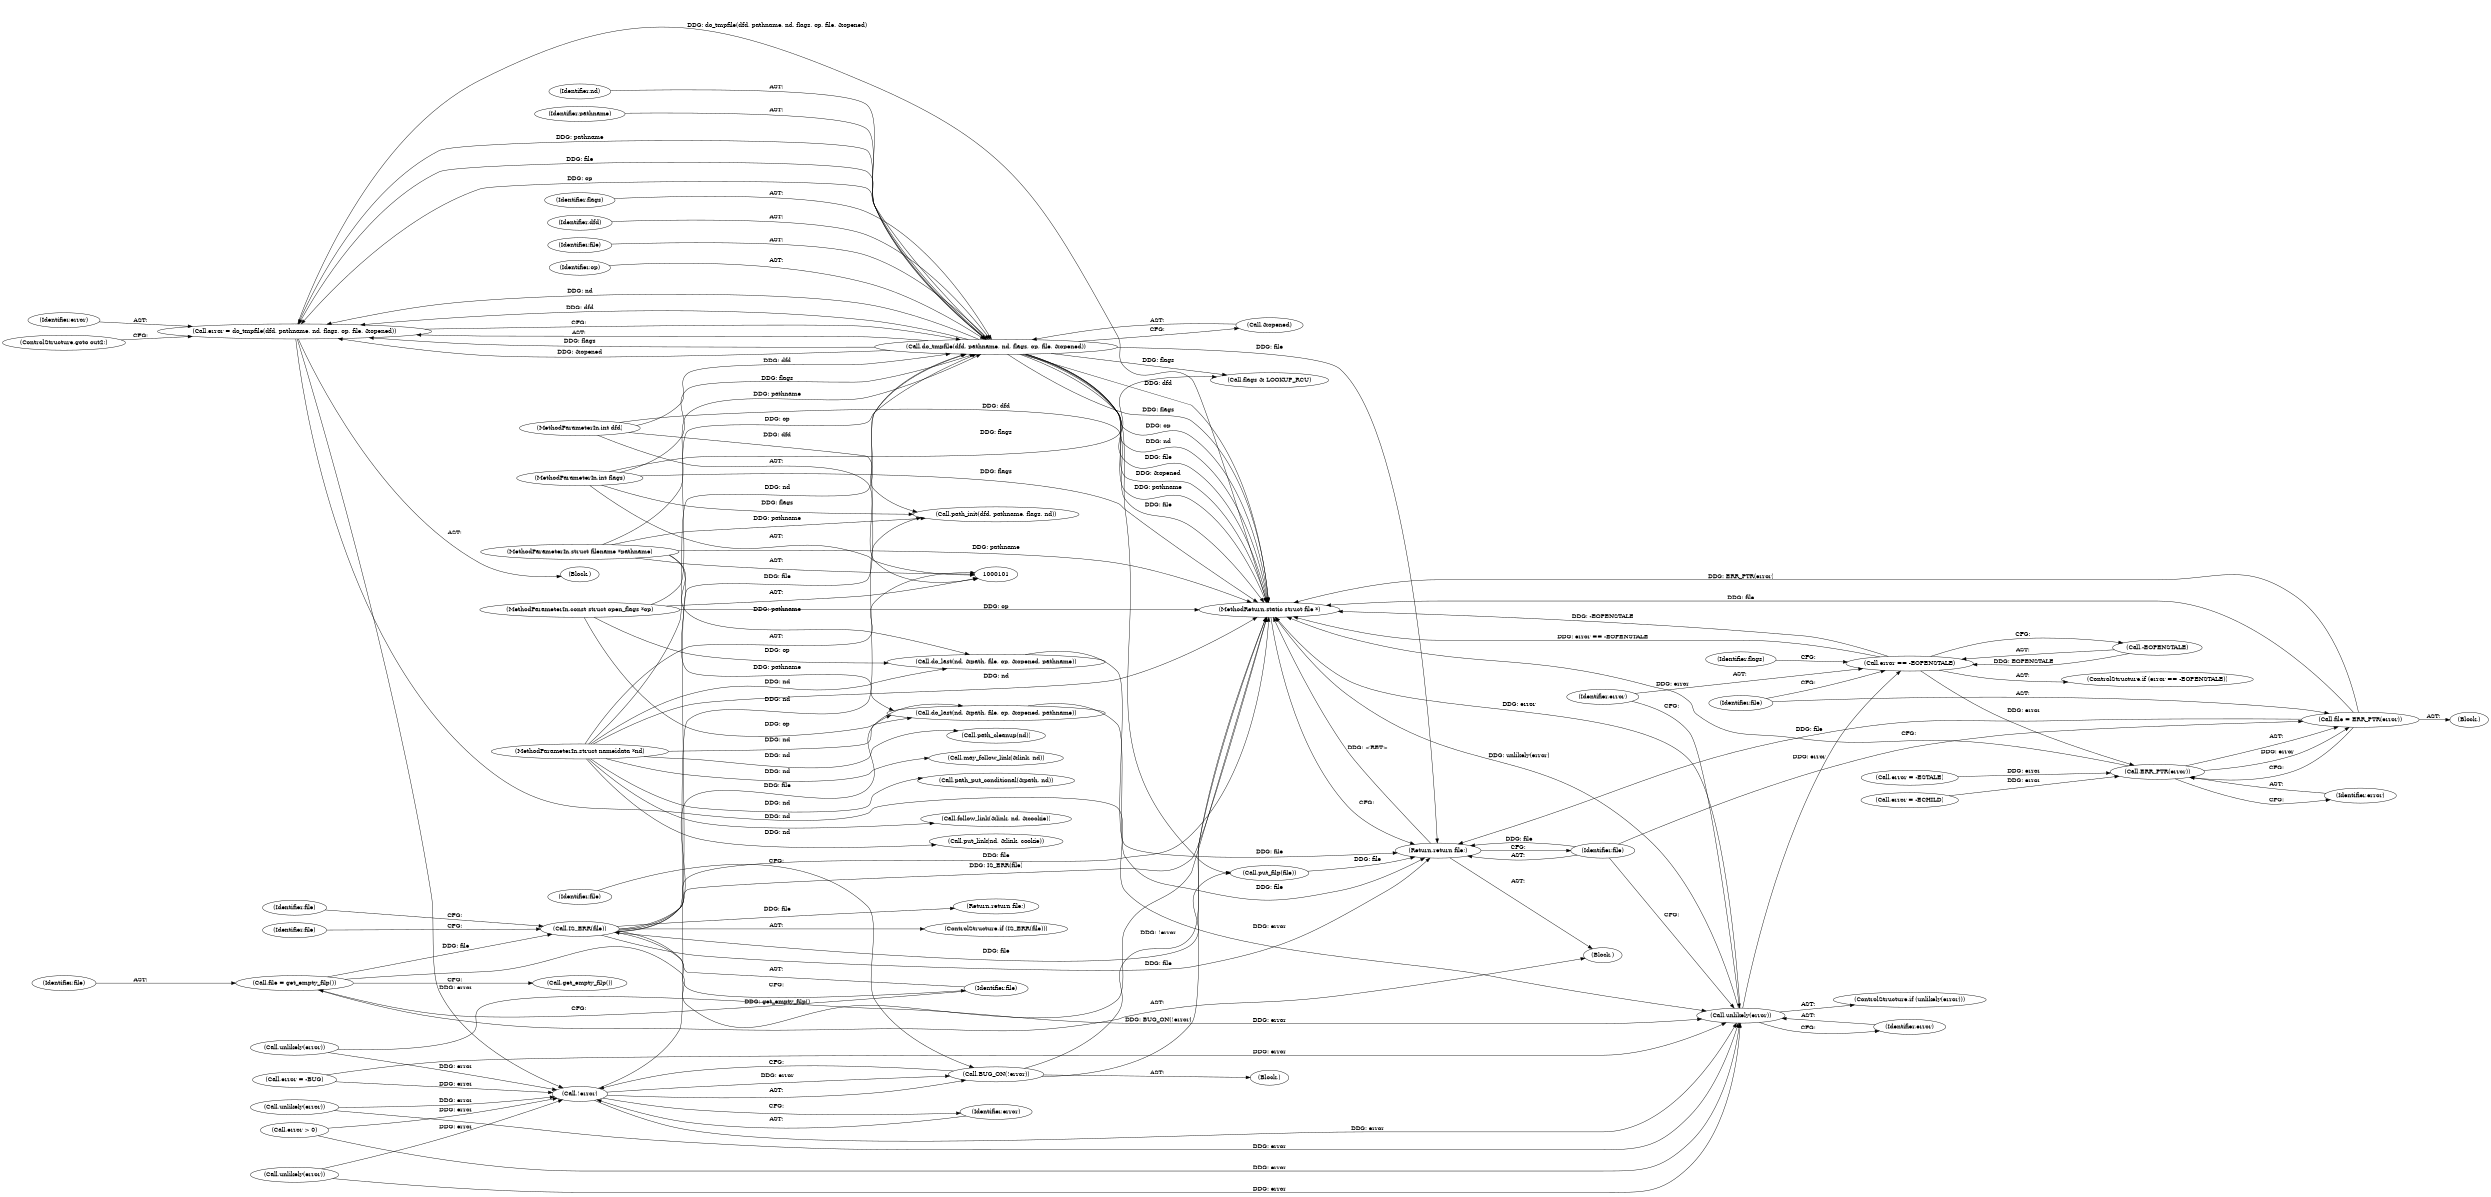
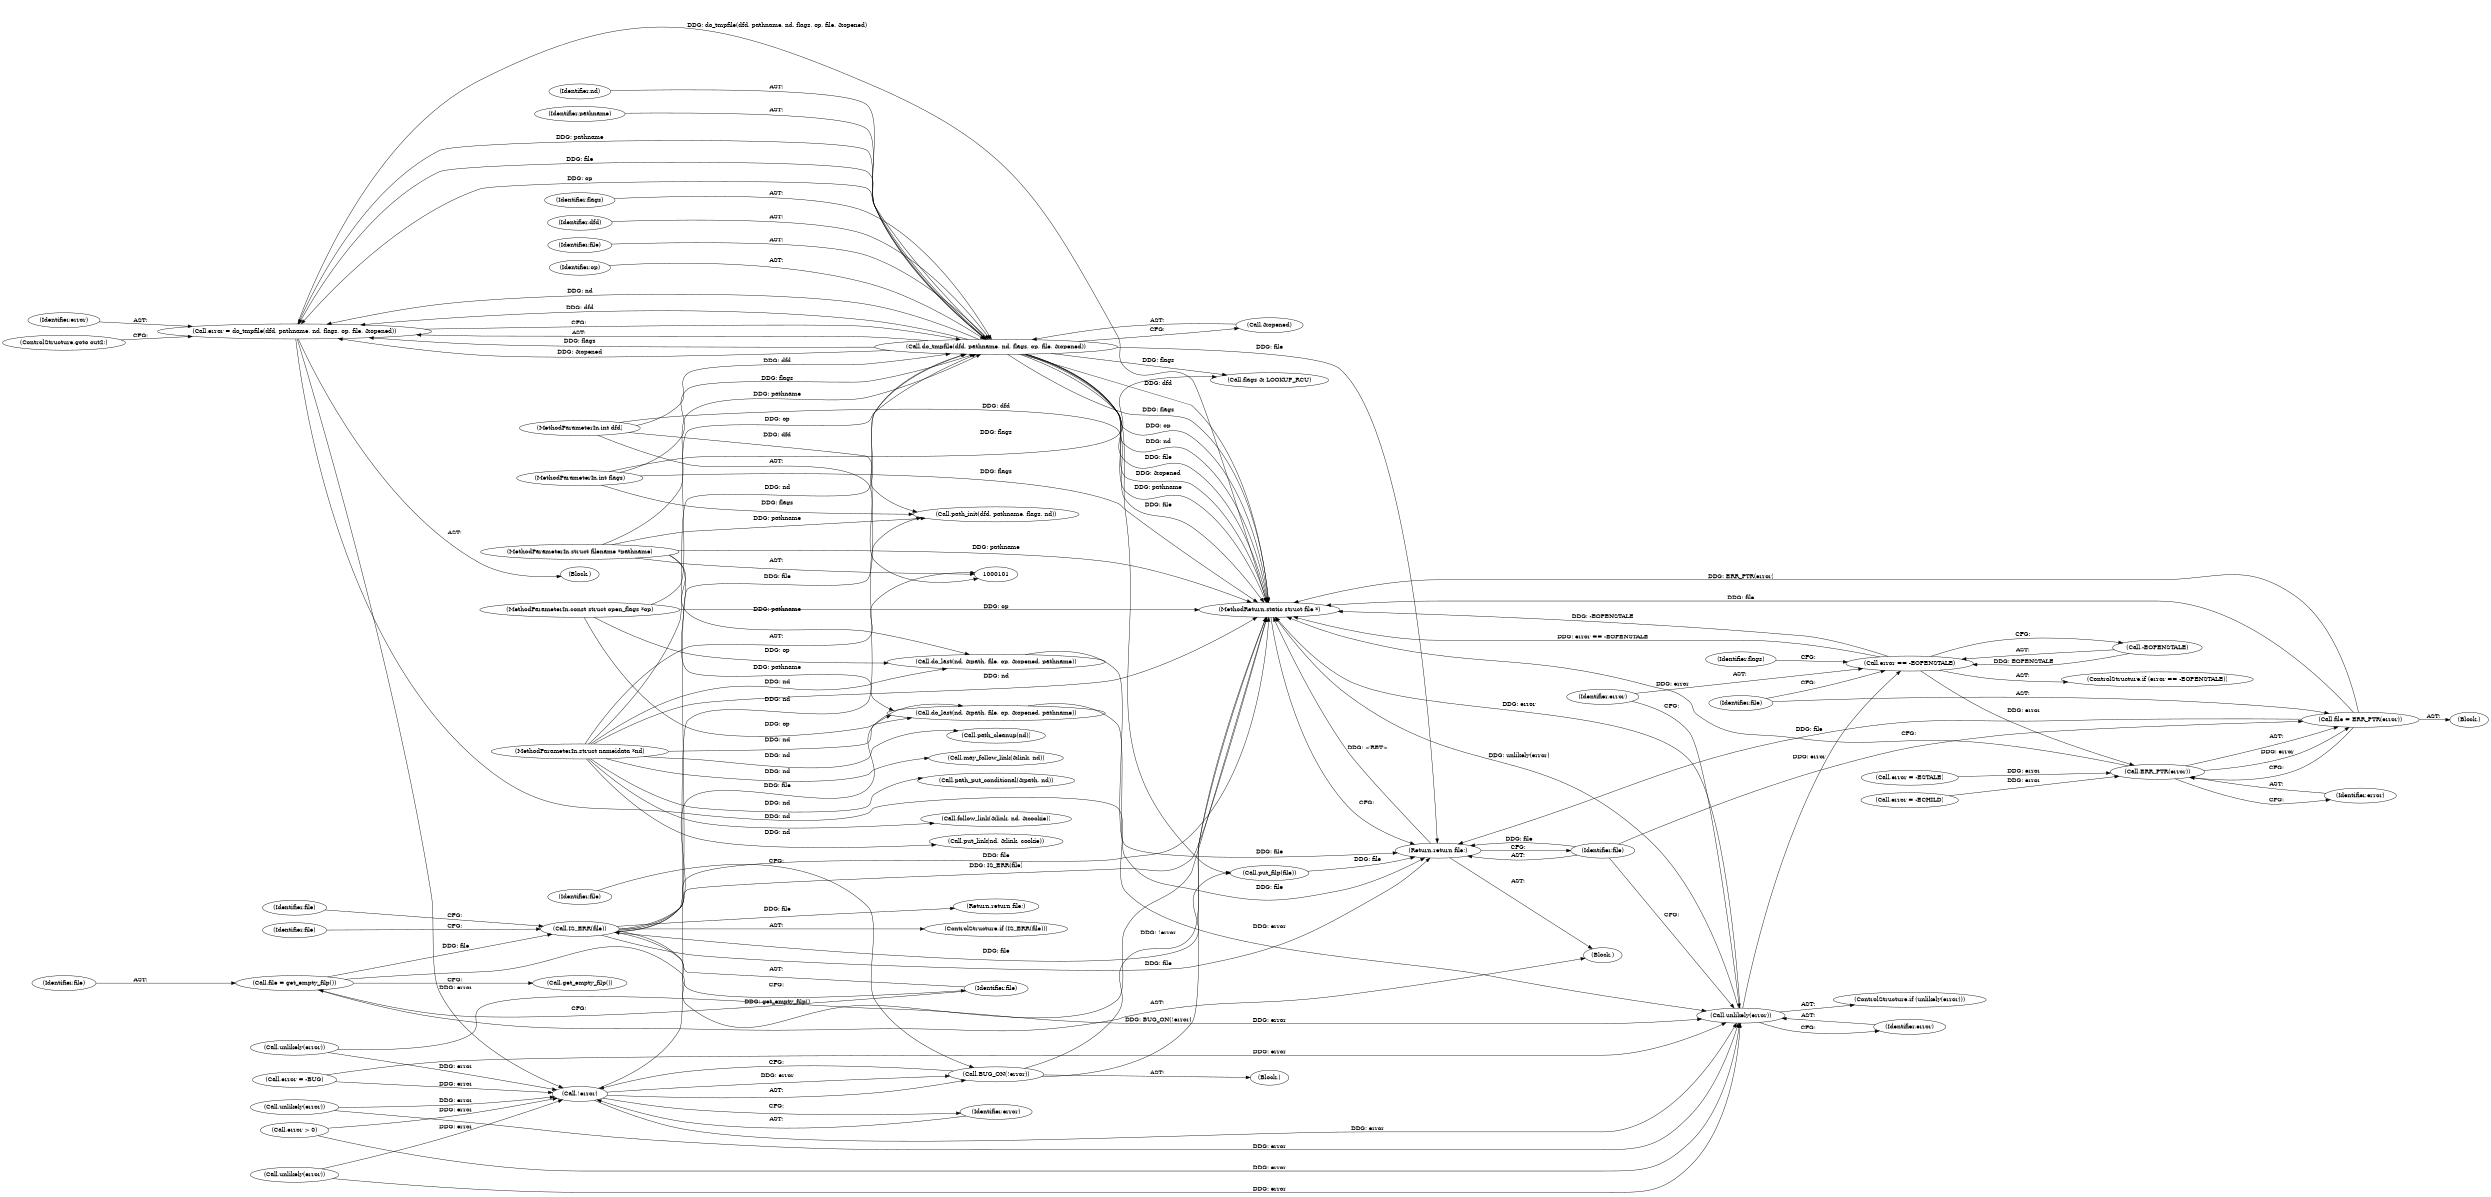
edge "(MethodParameterIn,int flags)" -> "1000101": removed, label "AST:"
edge "(MethodParameterIn,const struct open_flags *op)" -> "1000101": removed, label "AST:"
